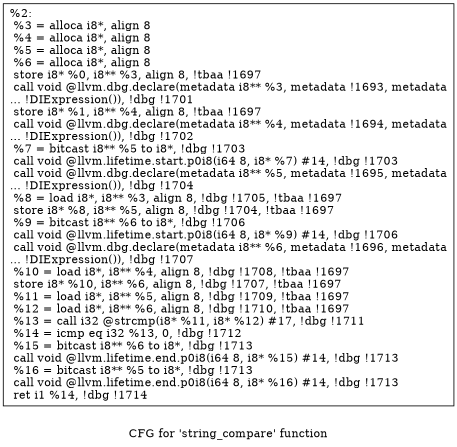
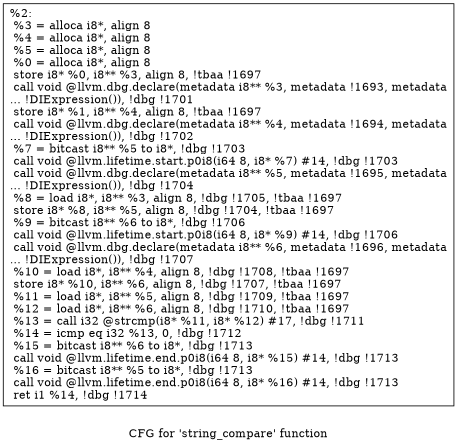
node "%2:": text "%6 = alloca i8*, align 8" -> "%0 = alloca i8*, align 8"
